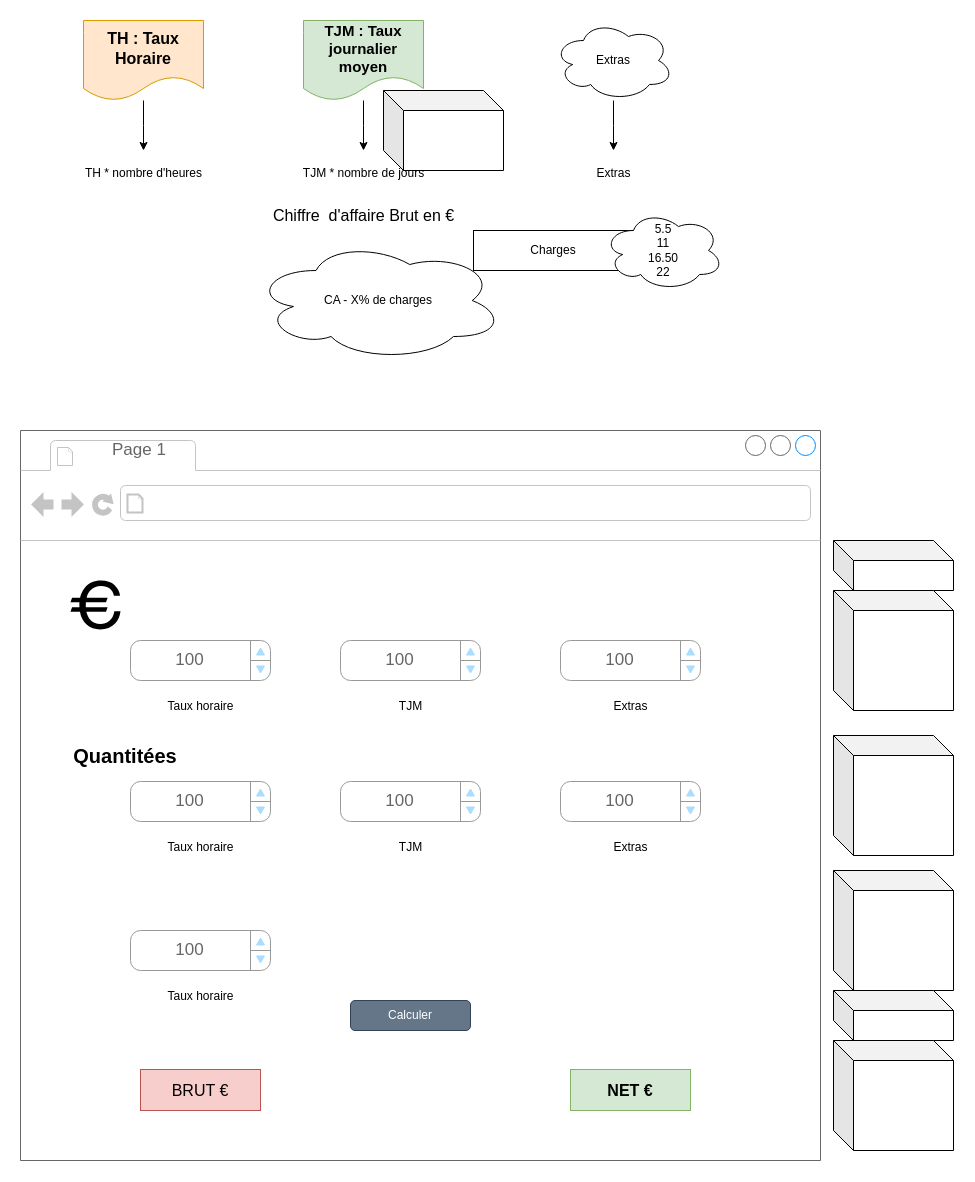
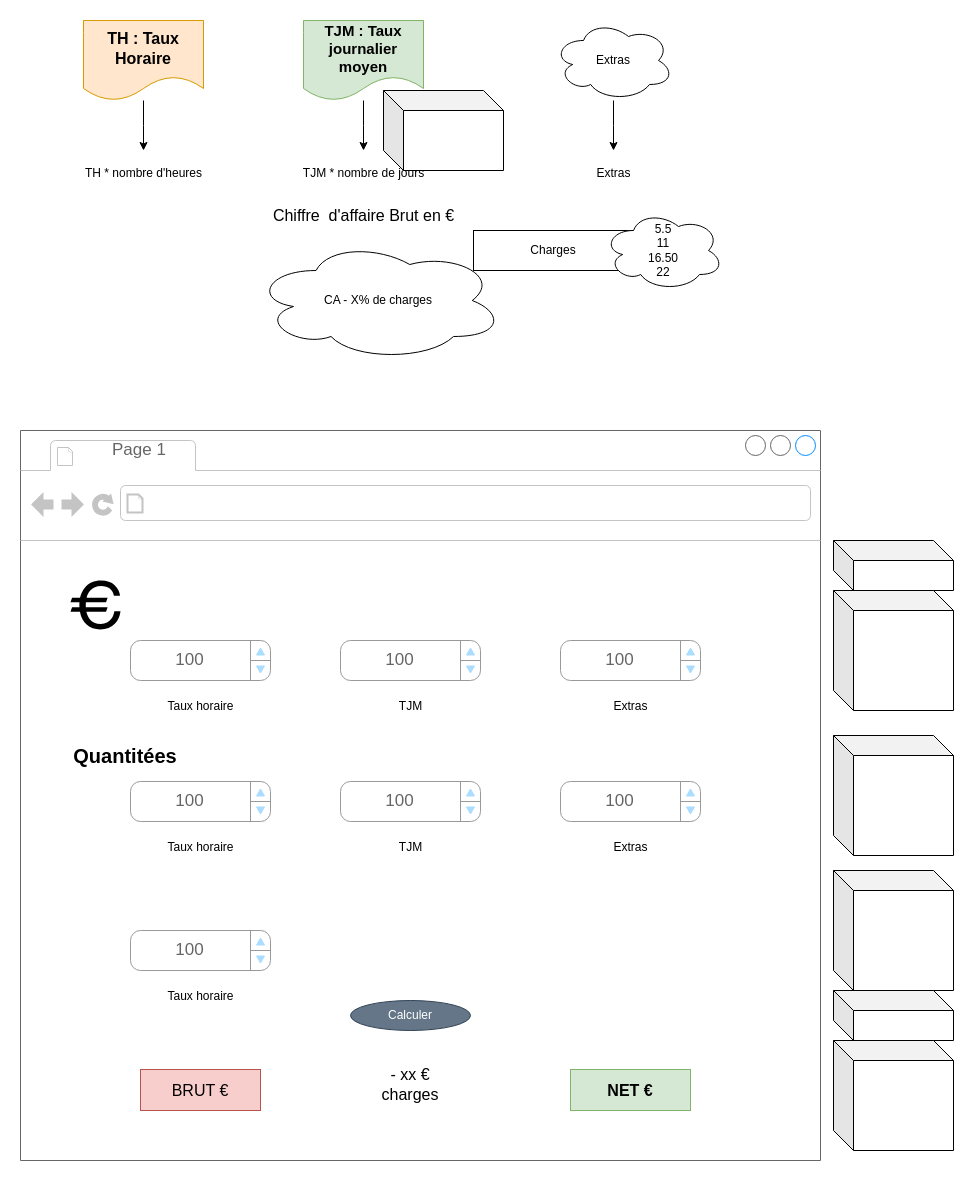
node "Calculer": shape rounded rectangle -> ellipse
node "- xx € charges": added
